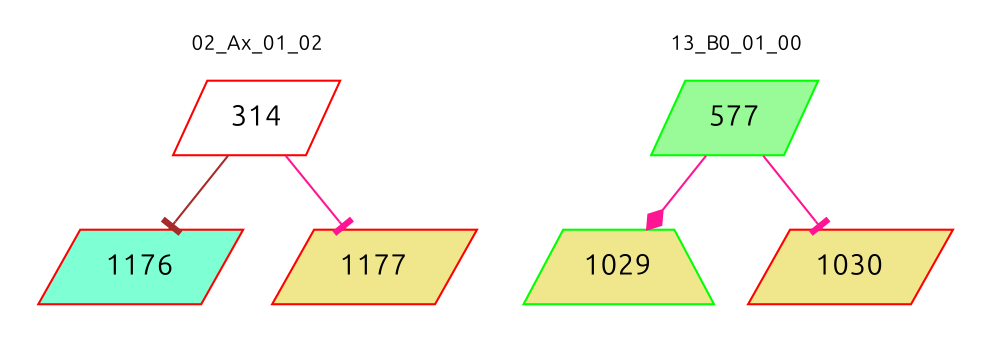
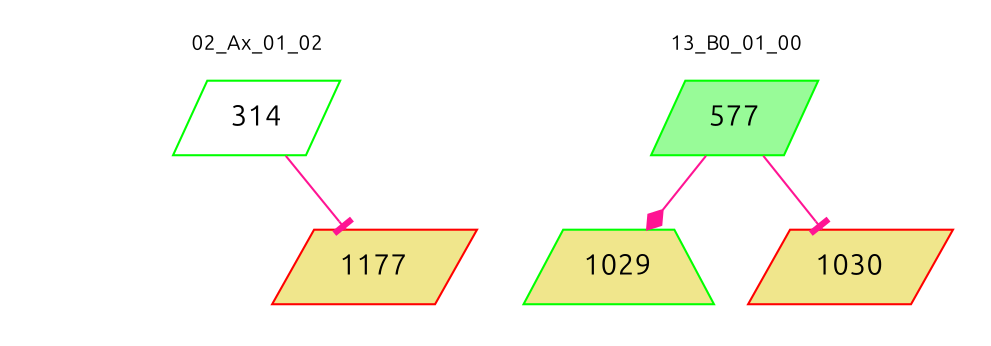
node "314": color red -> green
node "1176": removed
